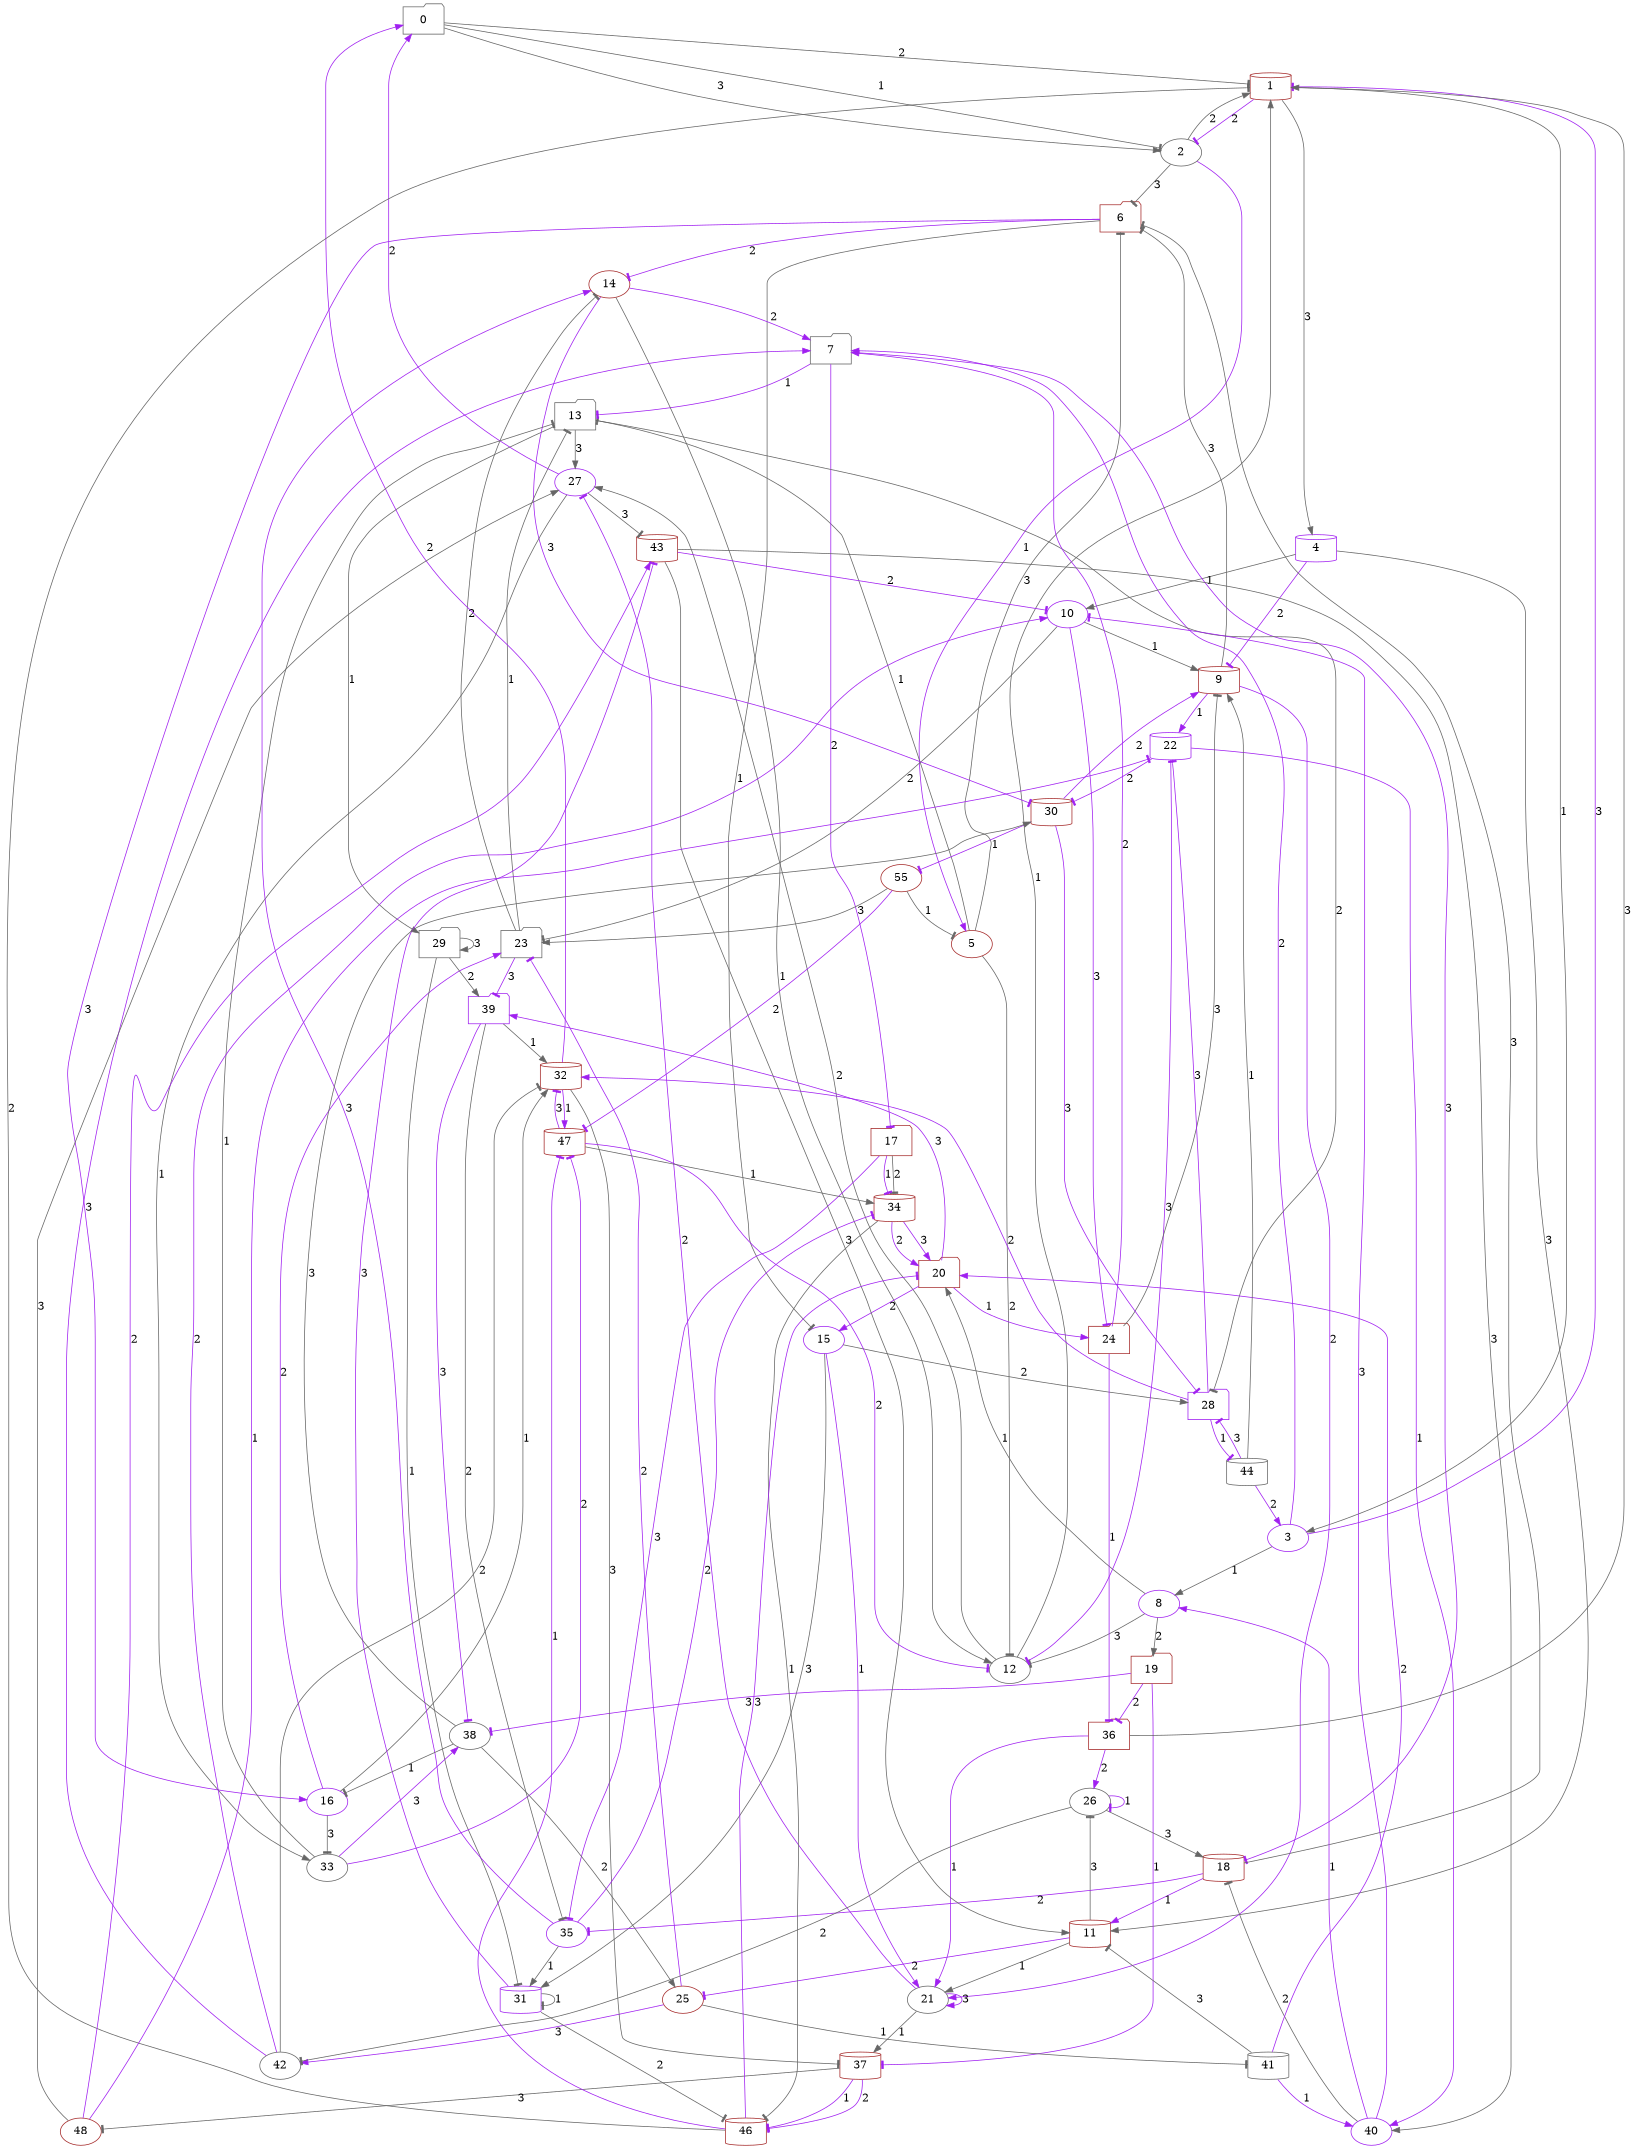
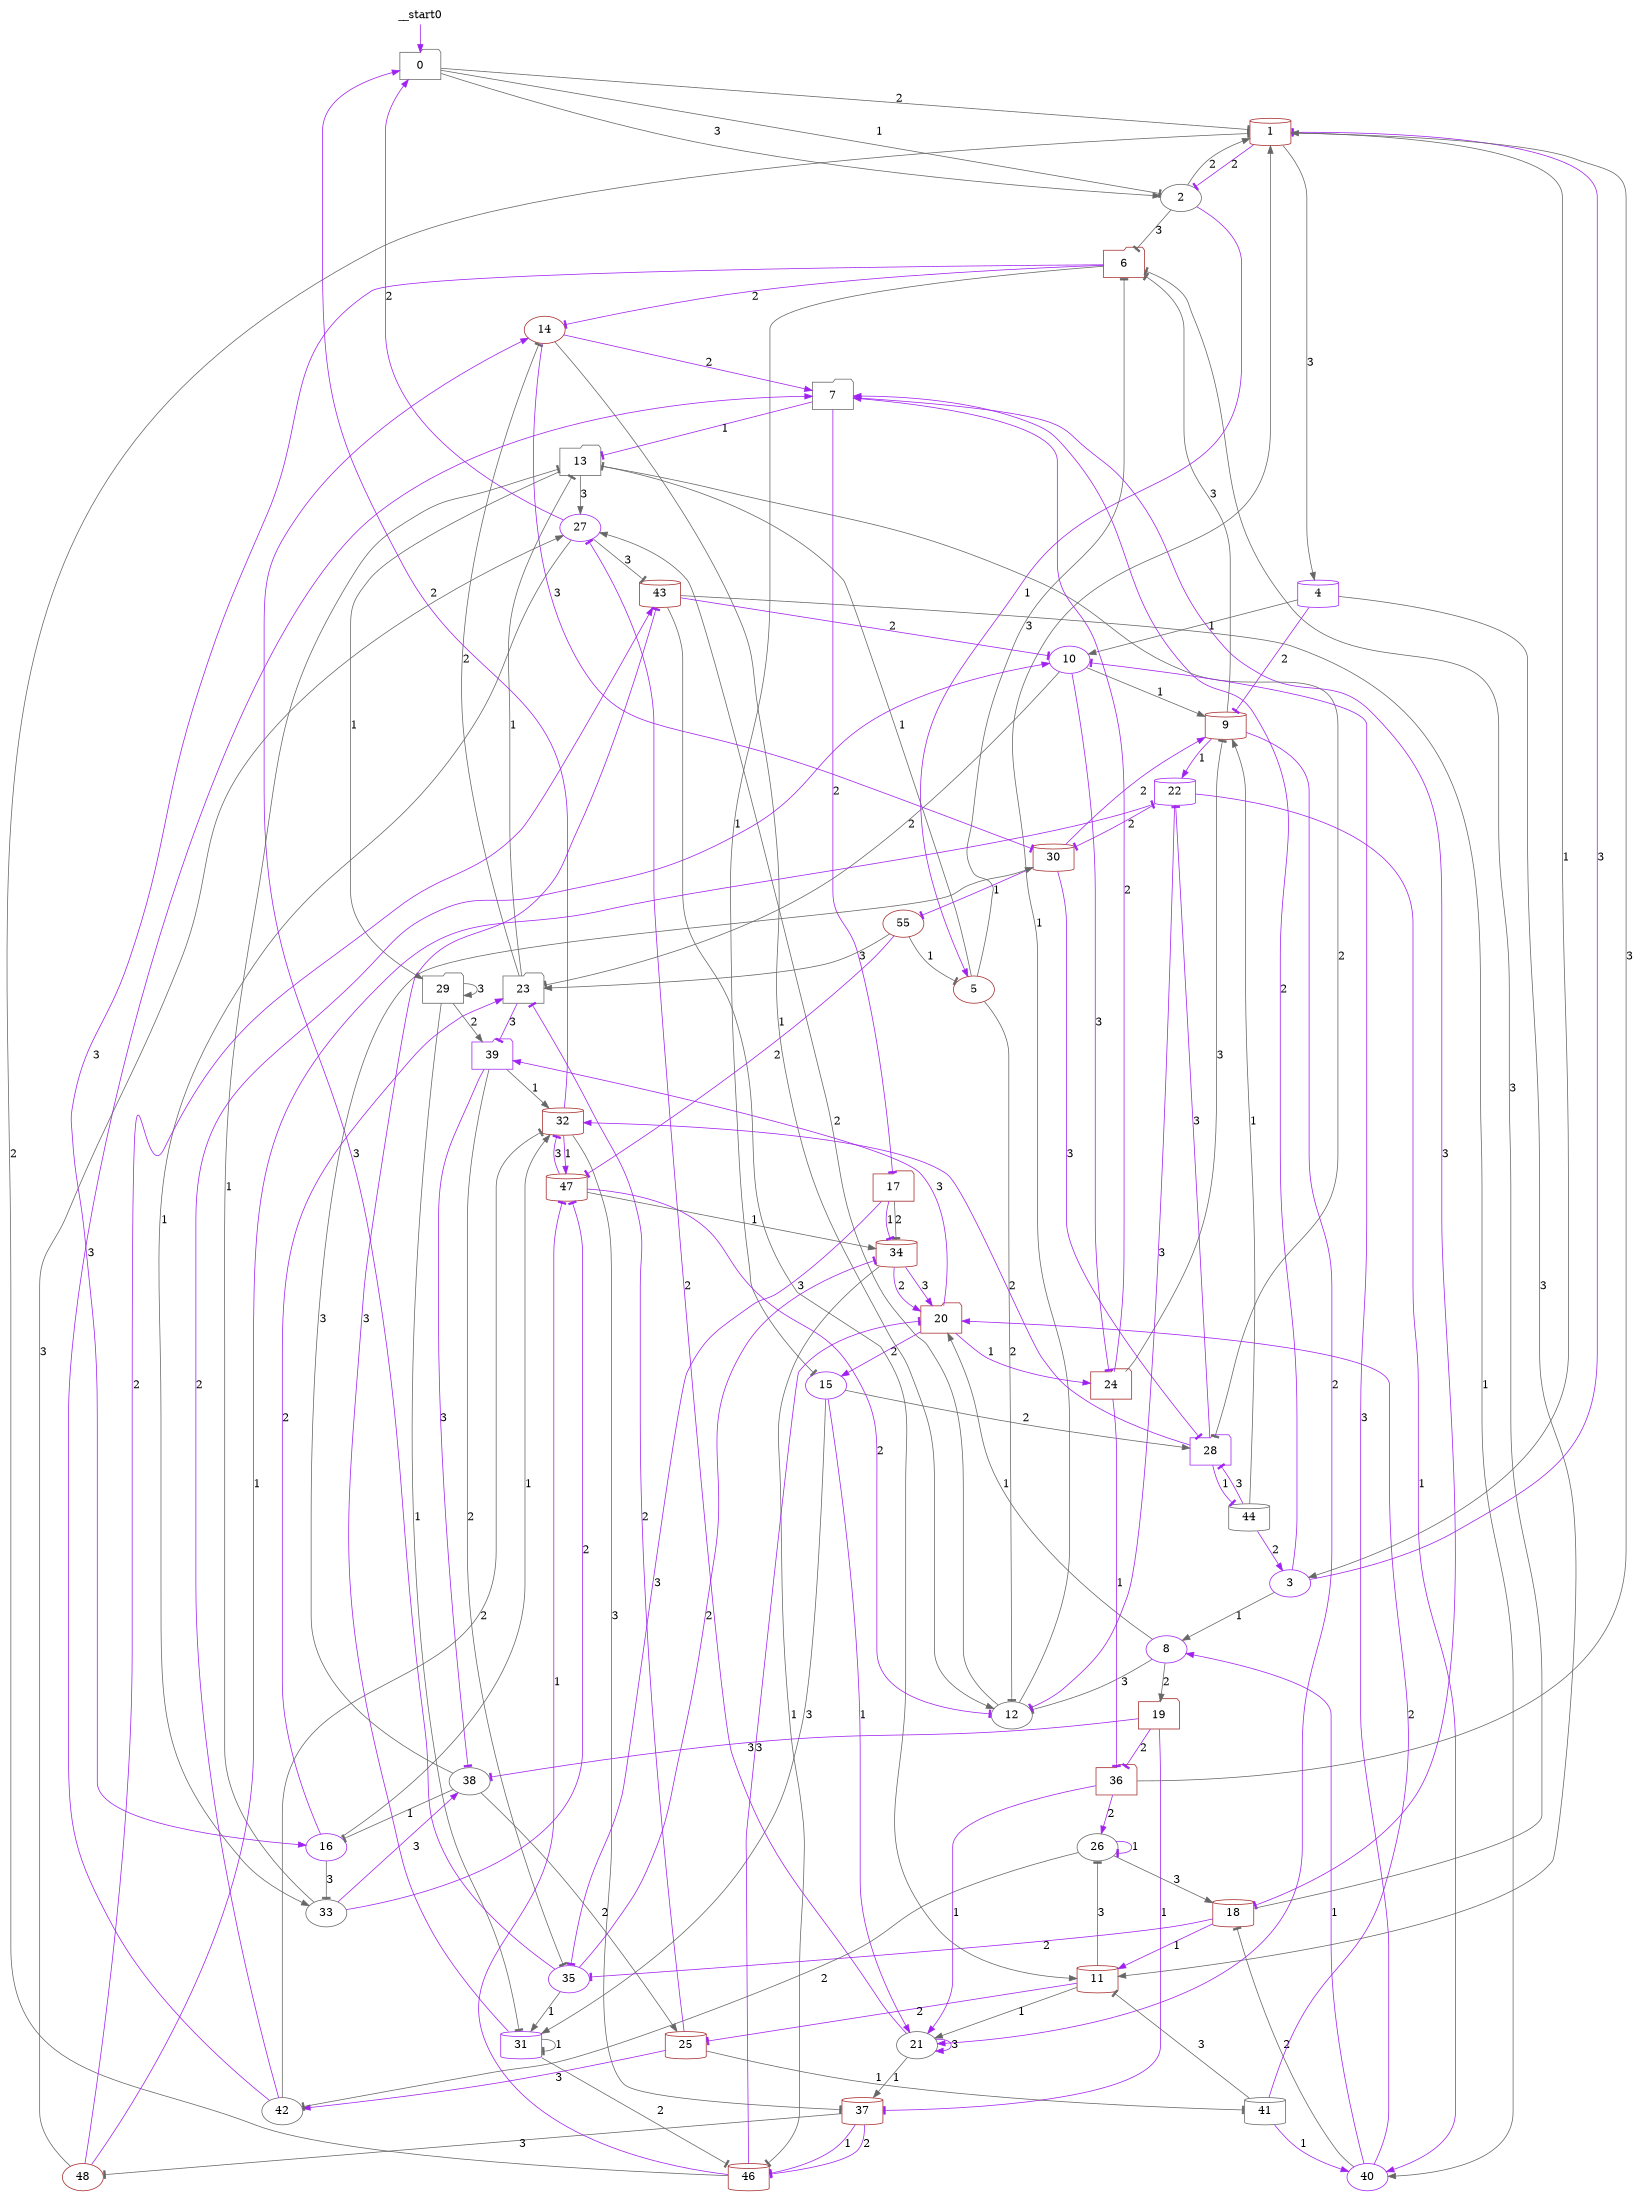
node "__start0": added
edge "43" -> "40": label "3" -> "1"
node "25": shape ellipse -> cylinder
